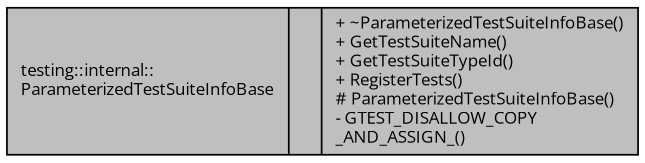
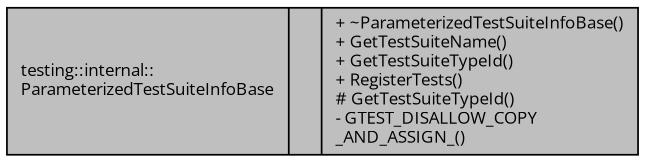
node "testing::internal::": text "# ParameterizedTestSuiteInfoBase()" -> "# GetTestSuiteTypeId()"
